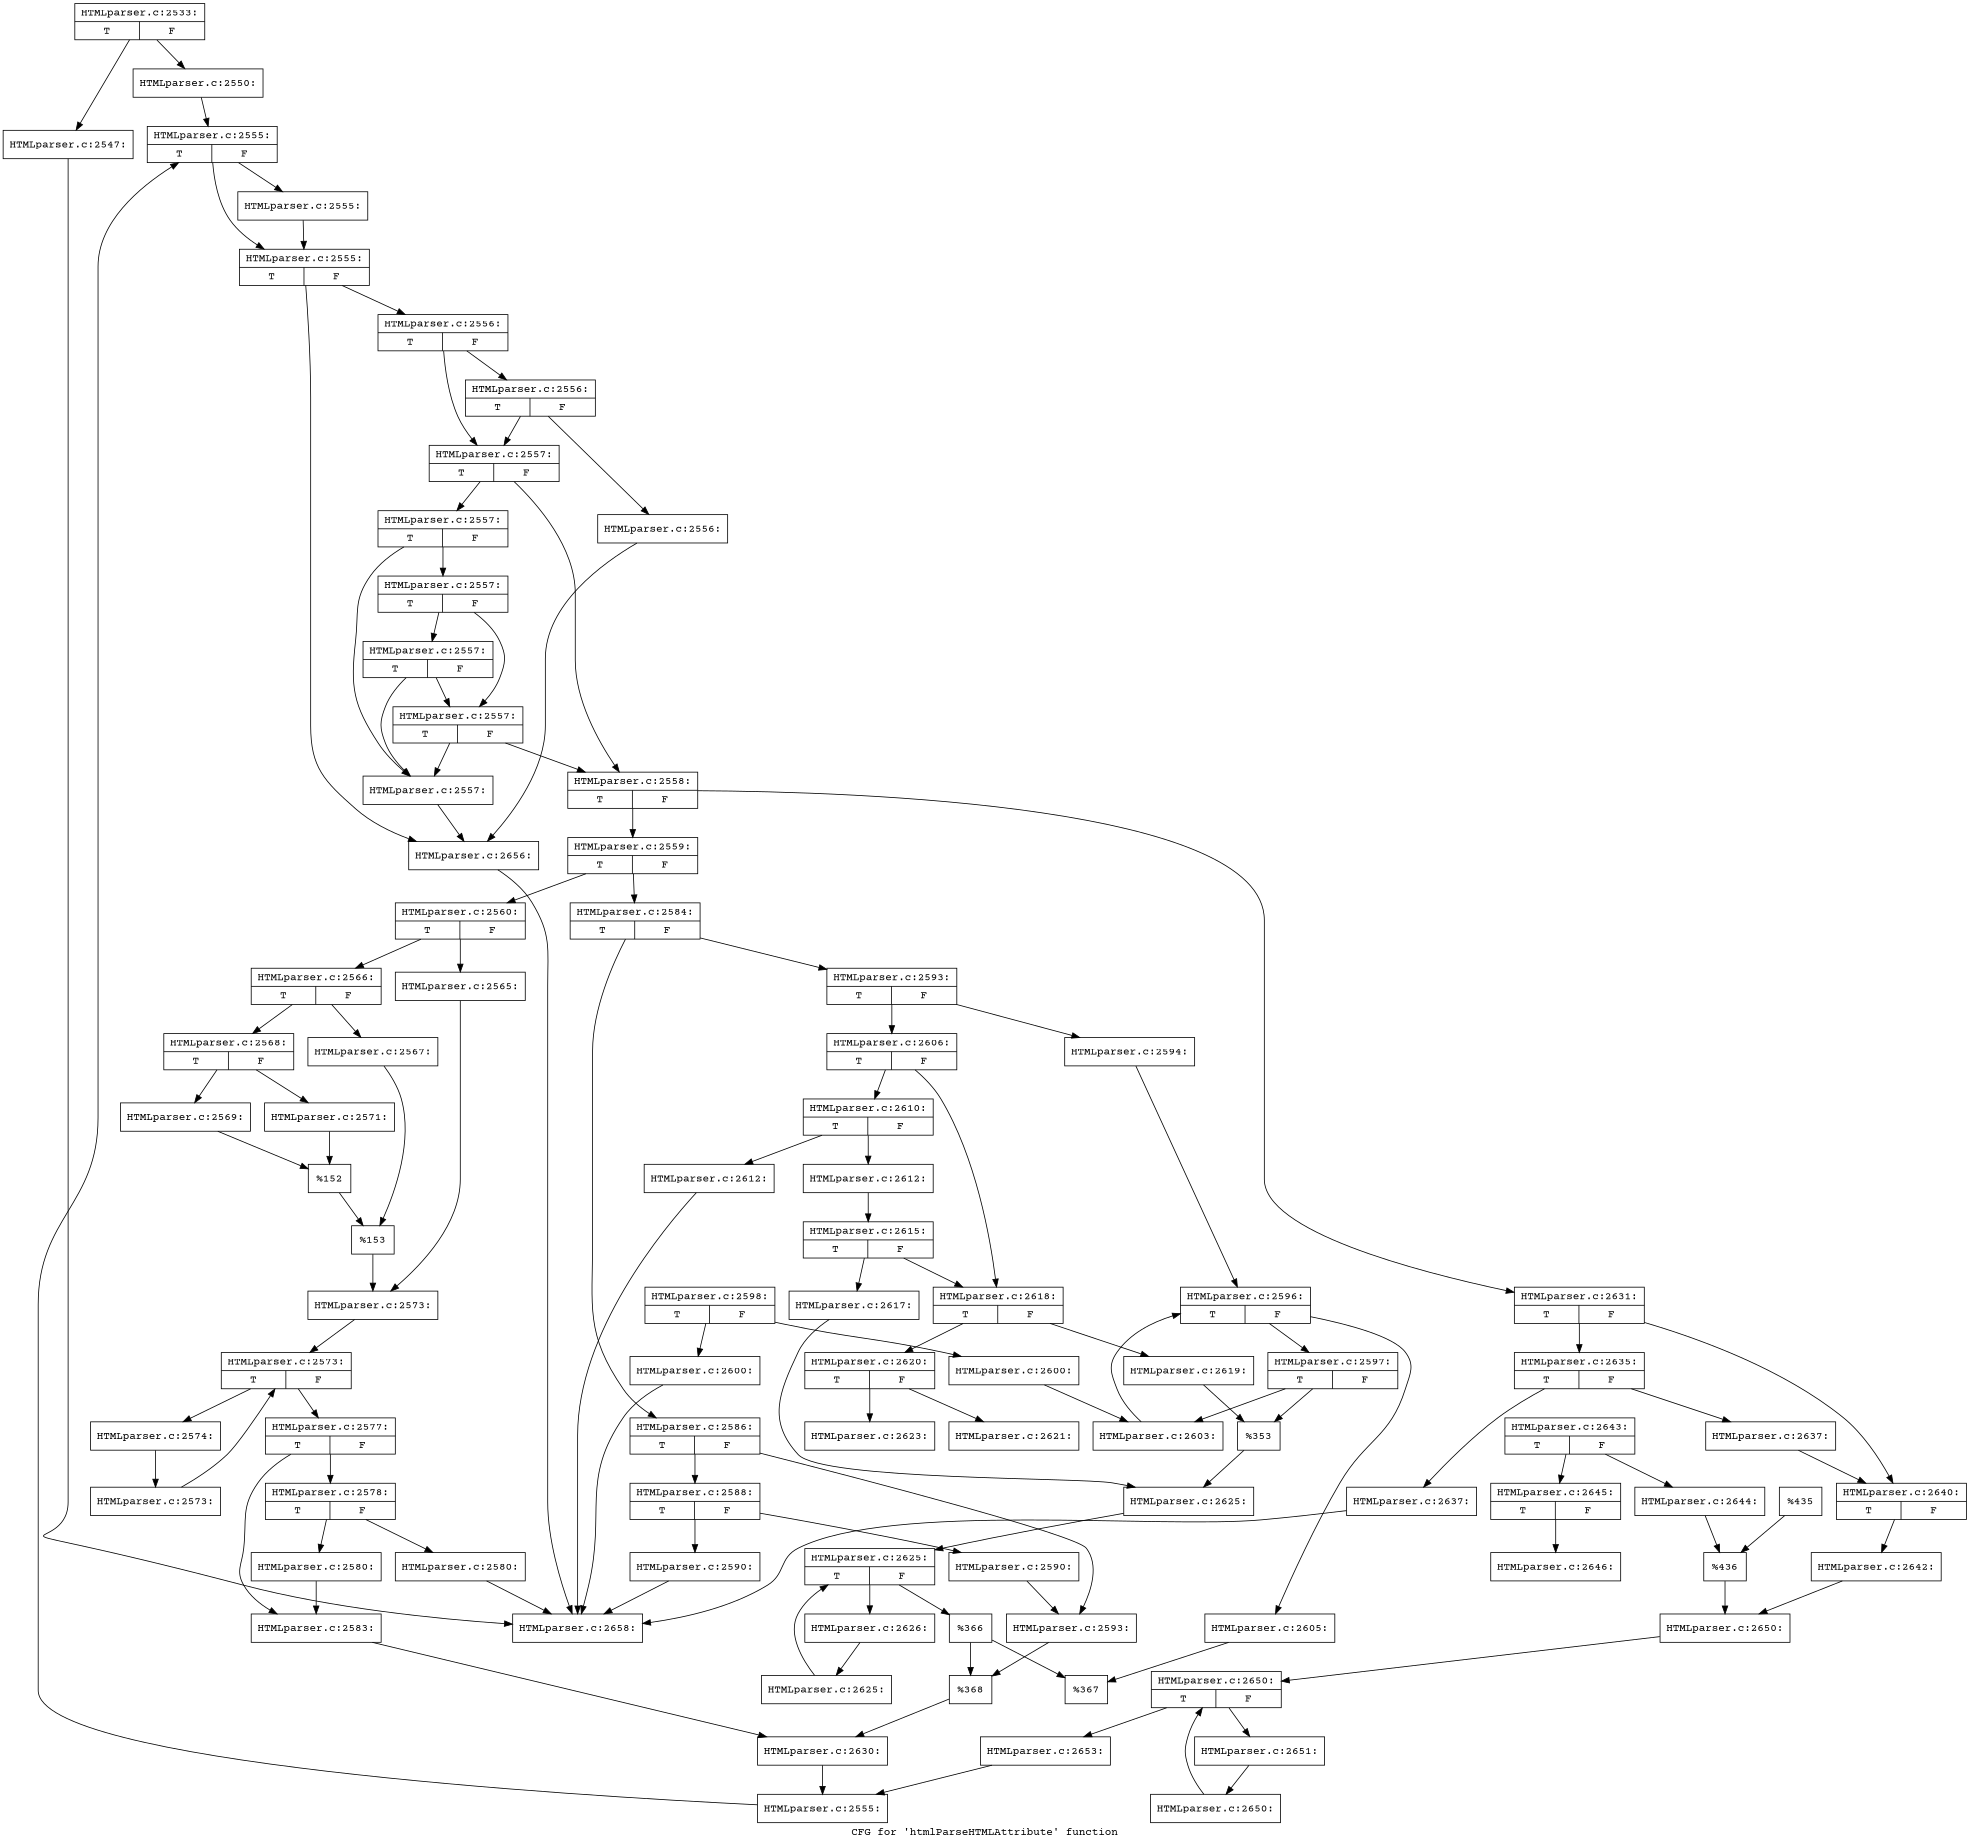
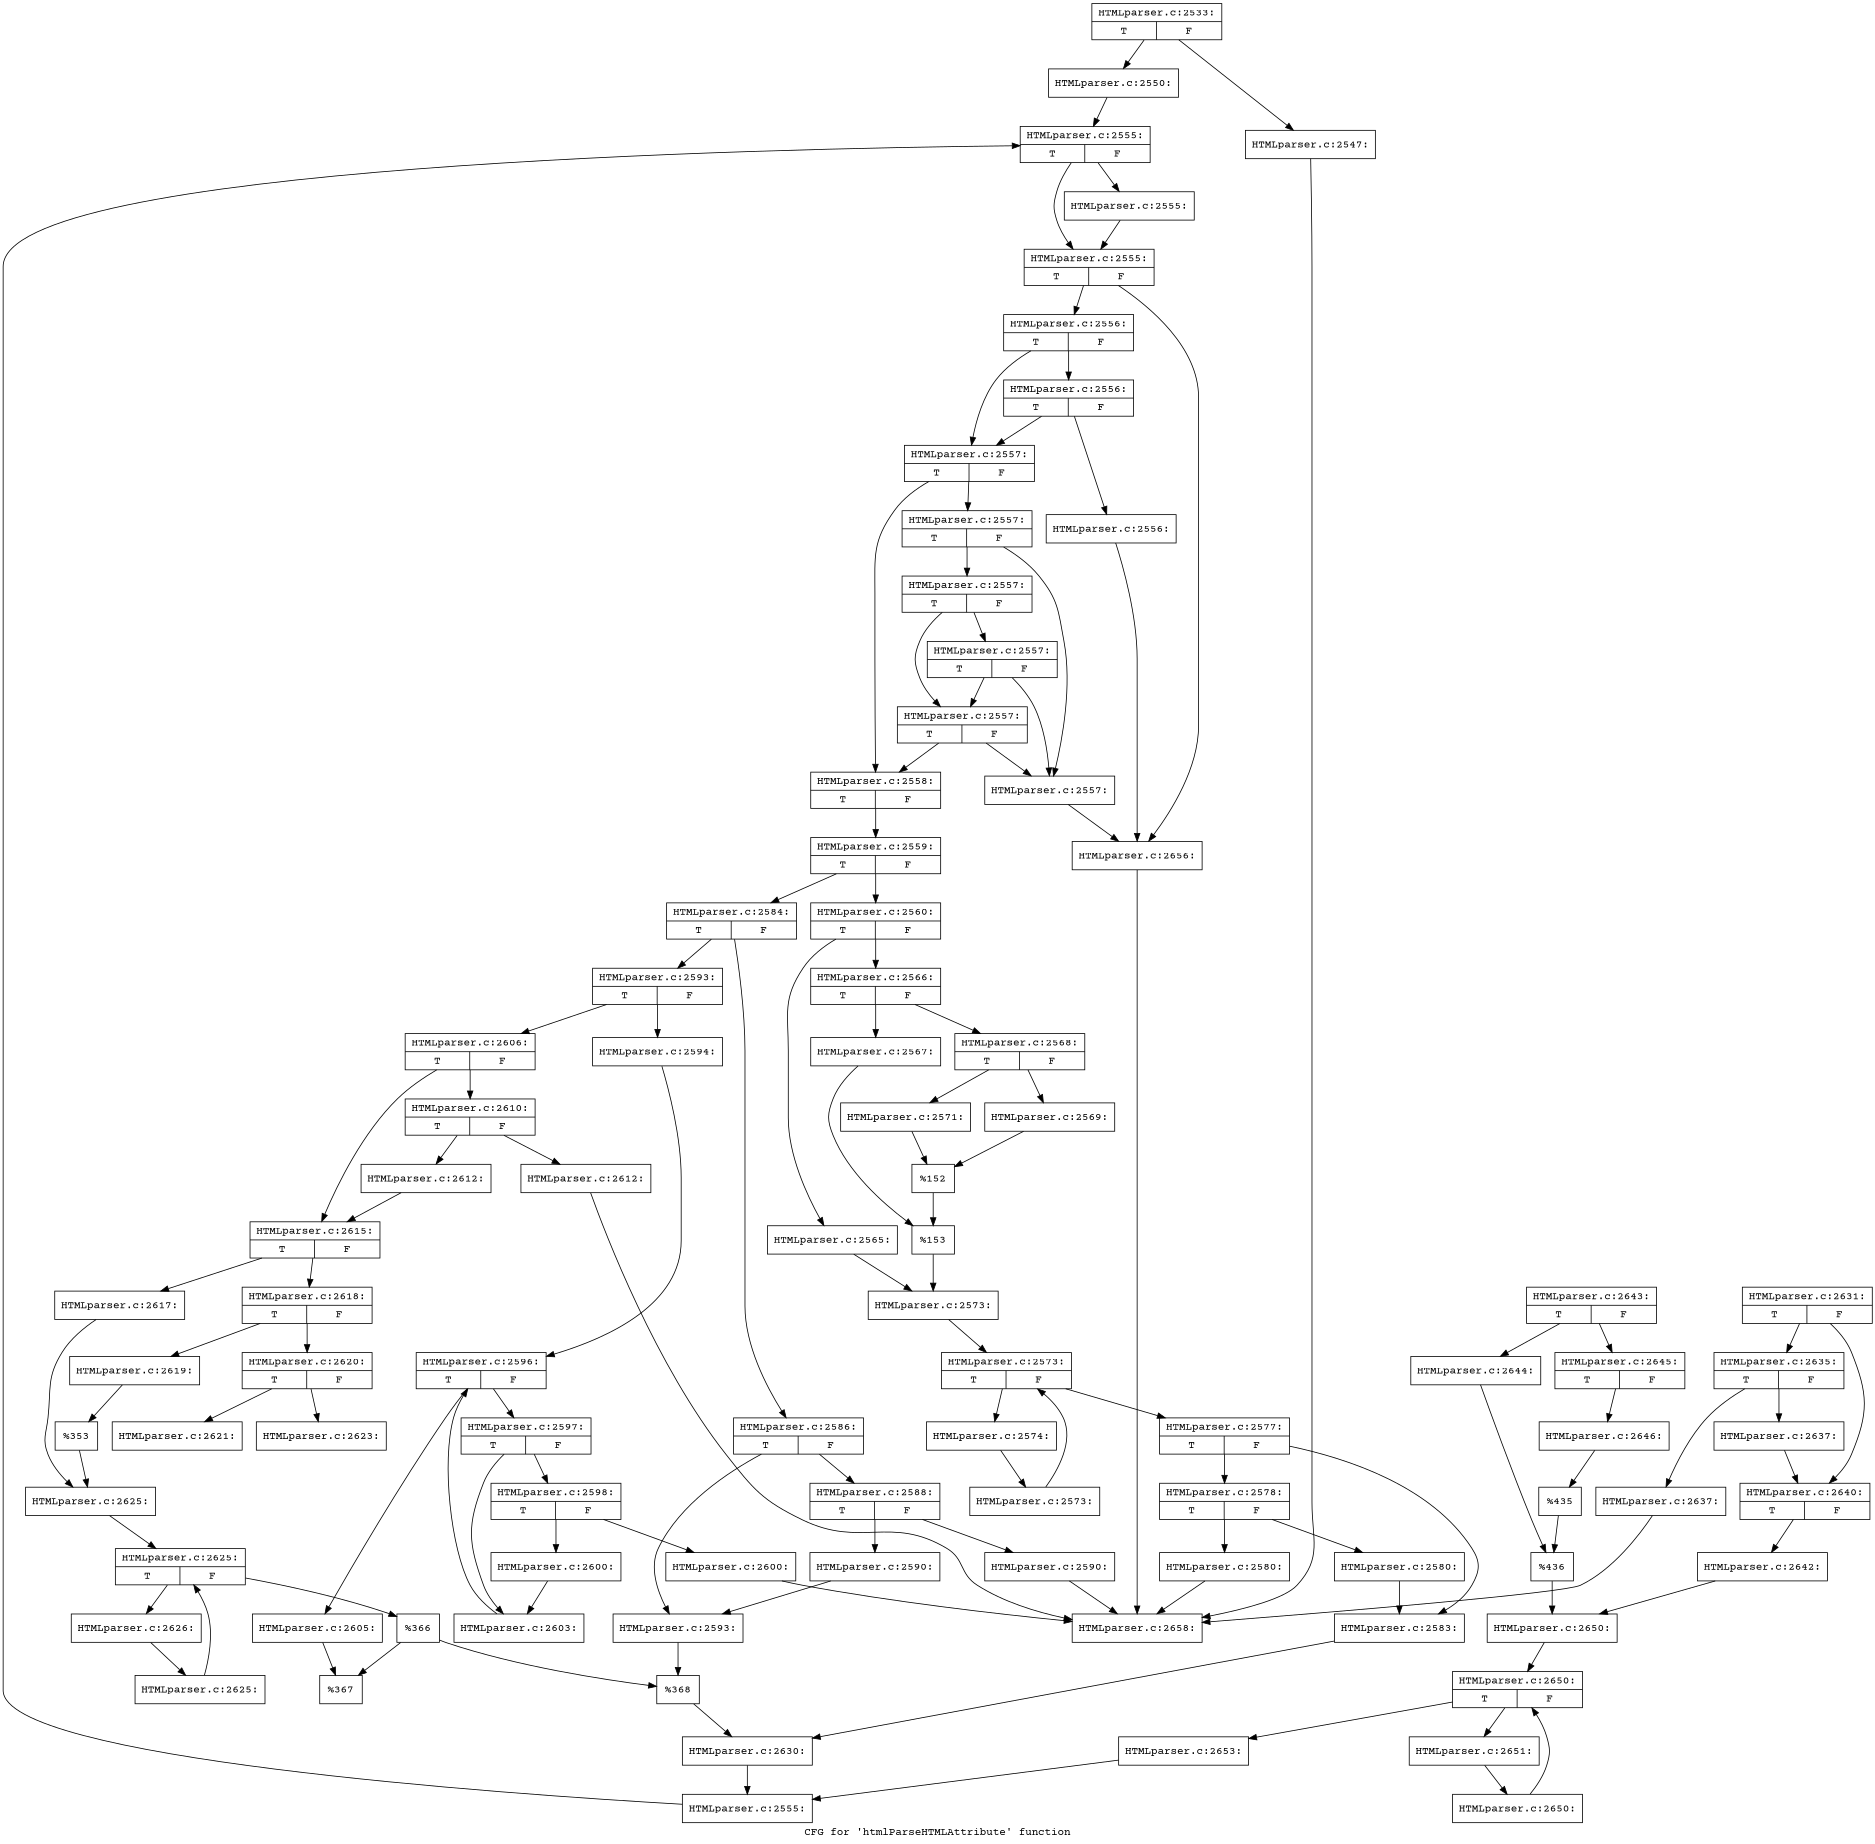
edge "HTMLparser.c:2558:" -> "HTMLparser.c:2631:": removed
edge "HTMLparser.c:2606:" -> "HTMLparser.c:2618:": now "HTMLparser.c:2606:" -> "HTMLparser.c:2615:"
edge "HTMLparser.c:2597:" -> "%353": now "HTMLparser.c:2597:" -> "HTMLparser.c:2598:"
edge "HTMLparser.c:2646:" -> "%435": added
